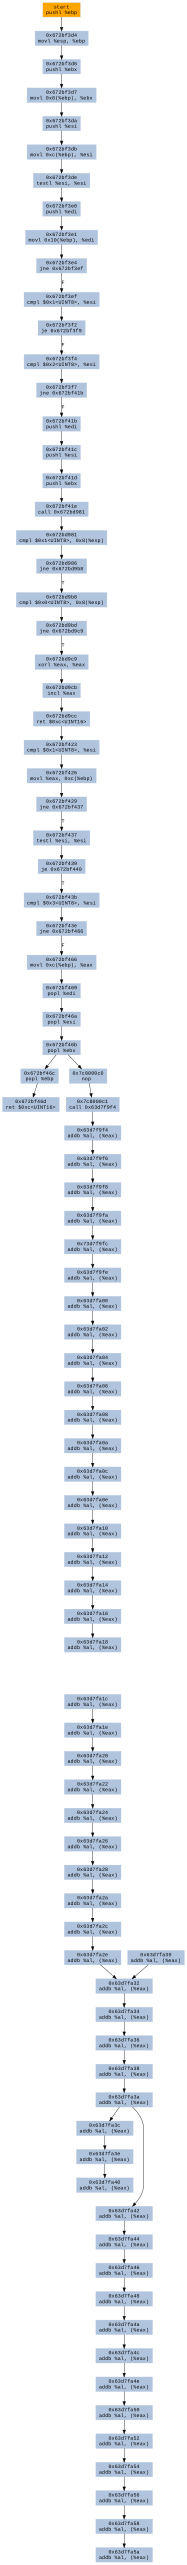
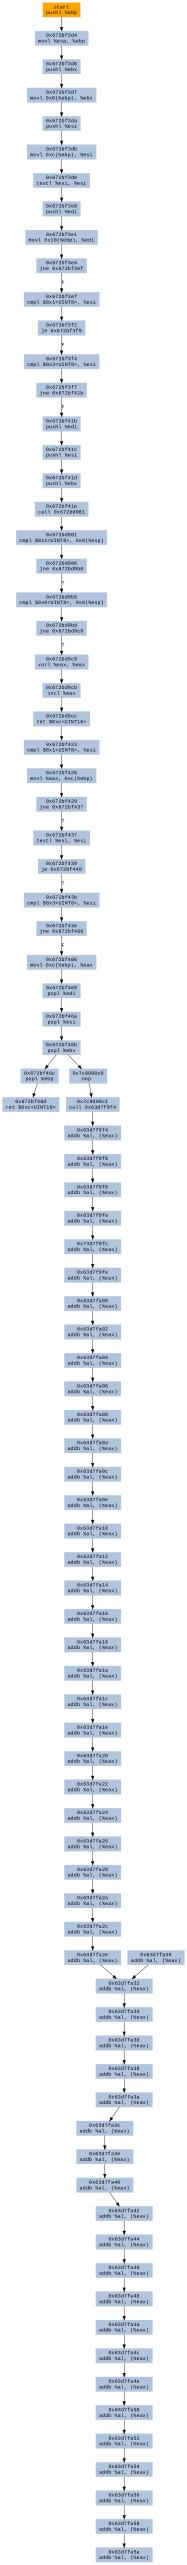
node "0x63d7fa1a addb %al, (%eax)": added
edge "0x63d7fa3a addb %al, (%eax)" -> "0x63d7fa42 addb %al, (%eax)": now "0x63d7fa40 addb %al, (%eax)" -> "0x63d7fa42 addb %al, (%eax)"
